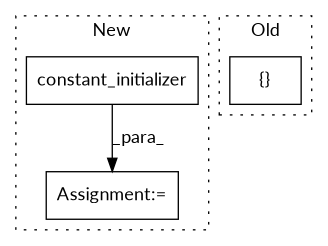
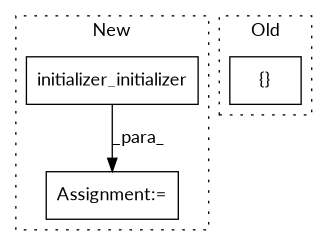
node "constant_initializer": label "constant_initializer" -> "initializer_initializer"
